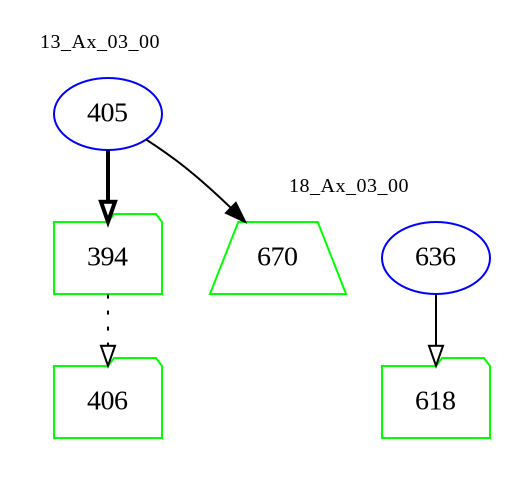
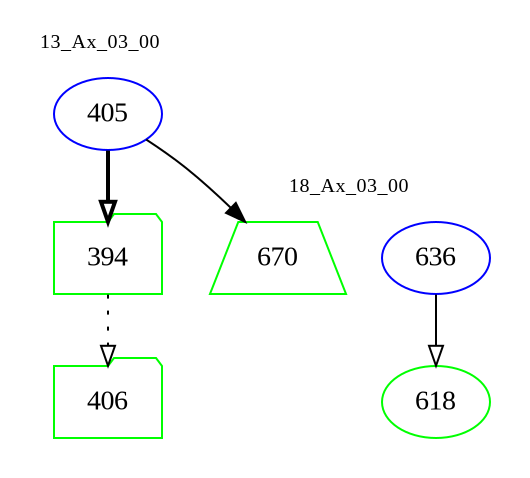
node "618": shape folder -> ellipse
